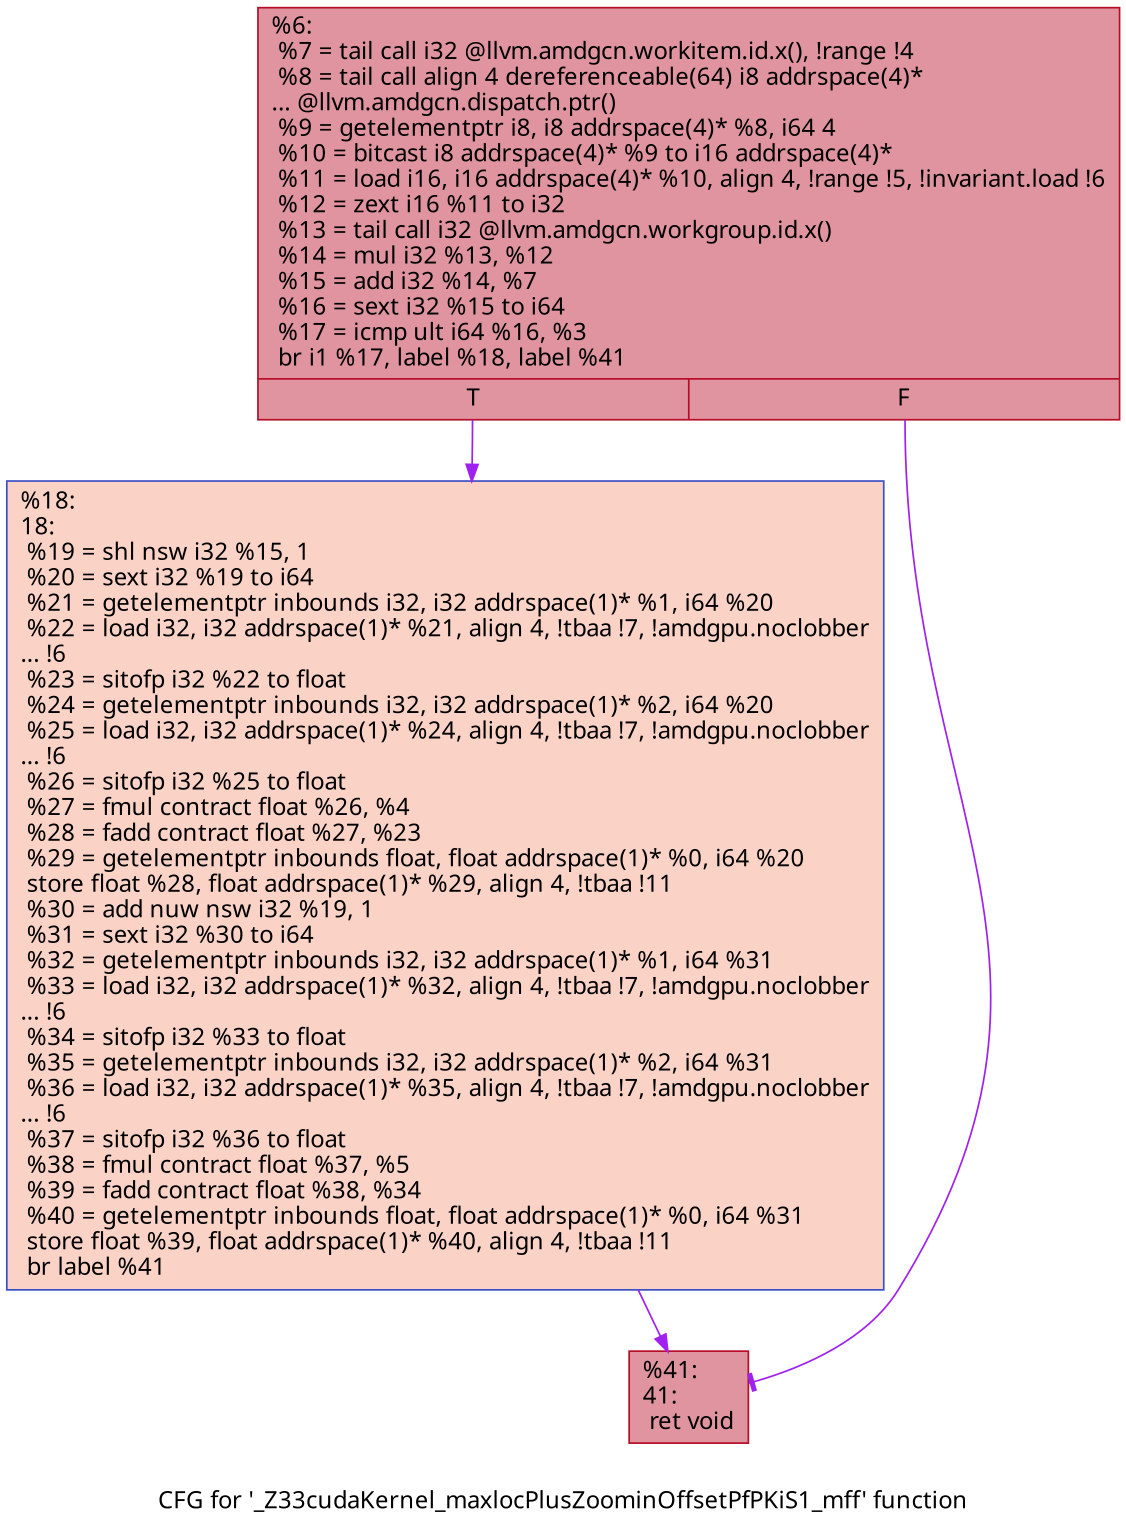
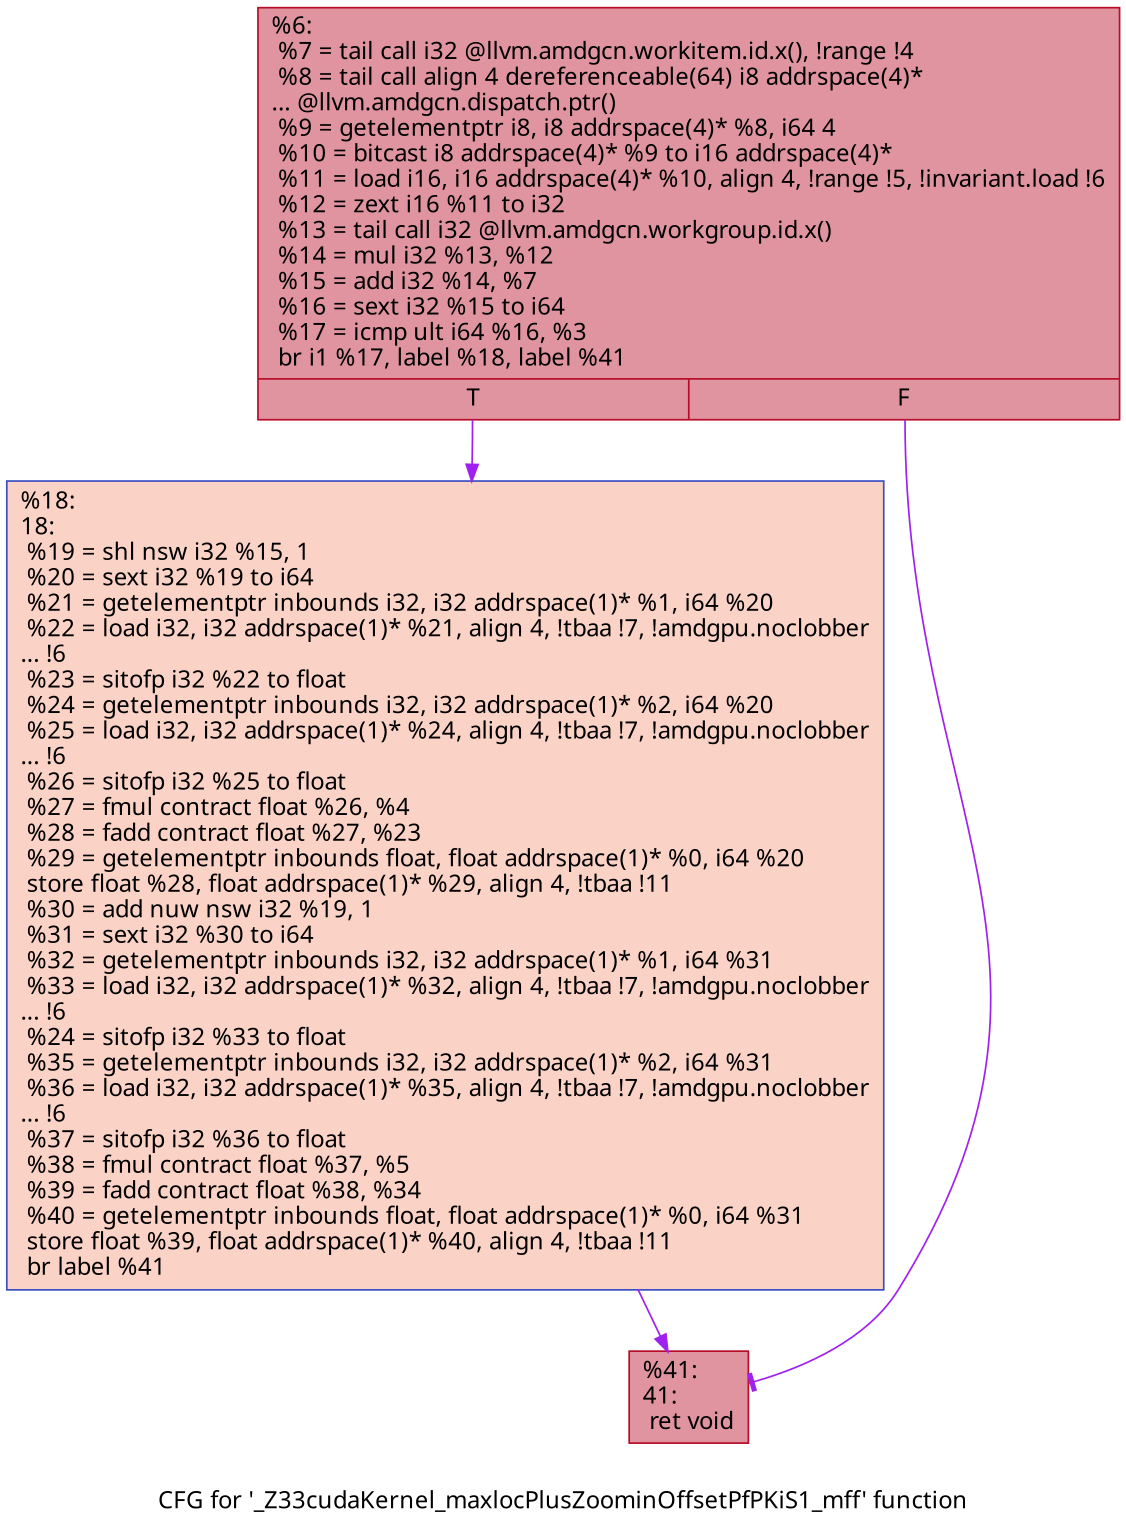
node "%18:": text "%34 = sitofp i32 %33 to float" -> "%24 = sitofp i32 %33 to float"
